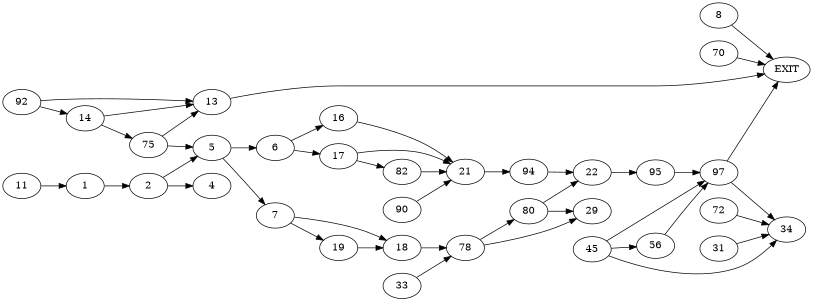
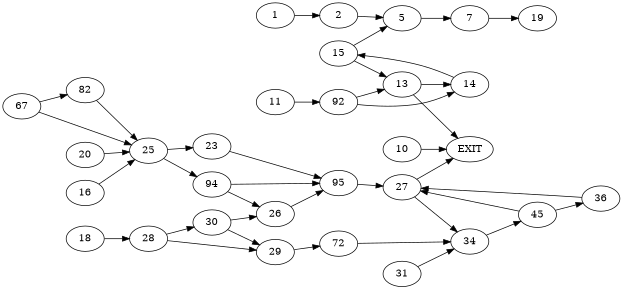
node "8": removed
node "70": label "70" -> "10"
edge "14" -> "13": reversed
node "75": label "75" -> "15"
node "23": added
node "6": removed
node "17": label "17" -> "67"
node "21": label "21" -> "25"
node "22": label "22" -> "26"
node "97": label "97" -> "27"
edge "94" -> "95": added
edge "11" -> "1": now "11" -> "92"
node "4": removed
node "90": label "90" -> "20"
node "80": label "80" -> "30"
edge "7" -> "18": removed
node "56": label "56" -> "36"
edge "29" -> "72": added
edge "19" -> "18": removed
node "78": label "78" -> "28"
edge "45" -> "34": reversed
node "33": removed
